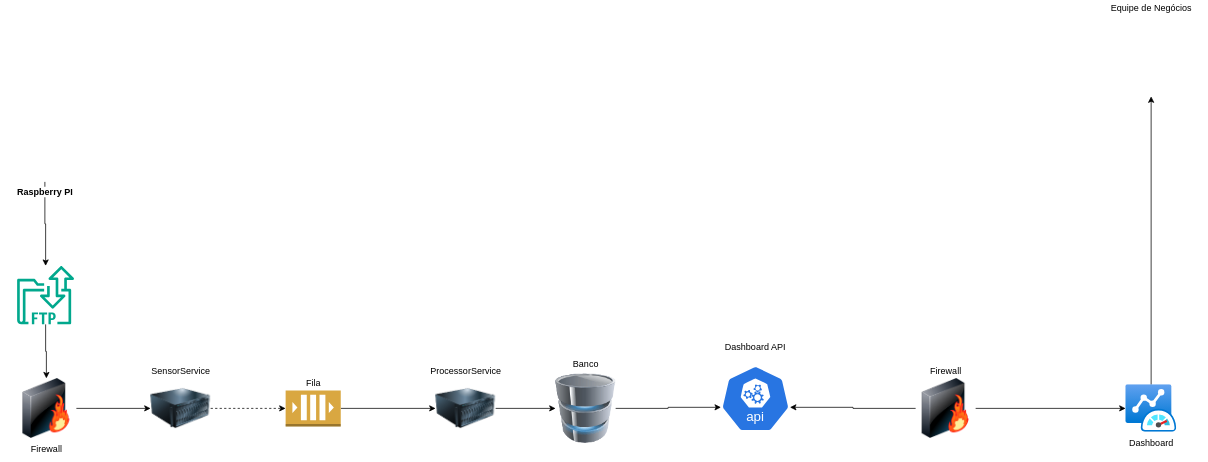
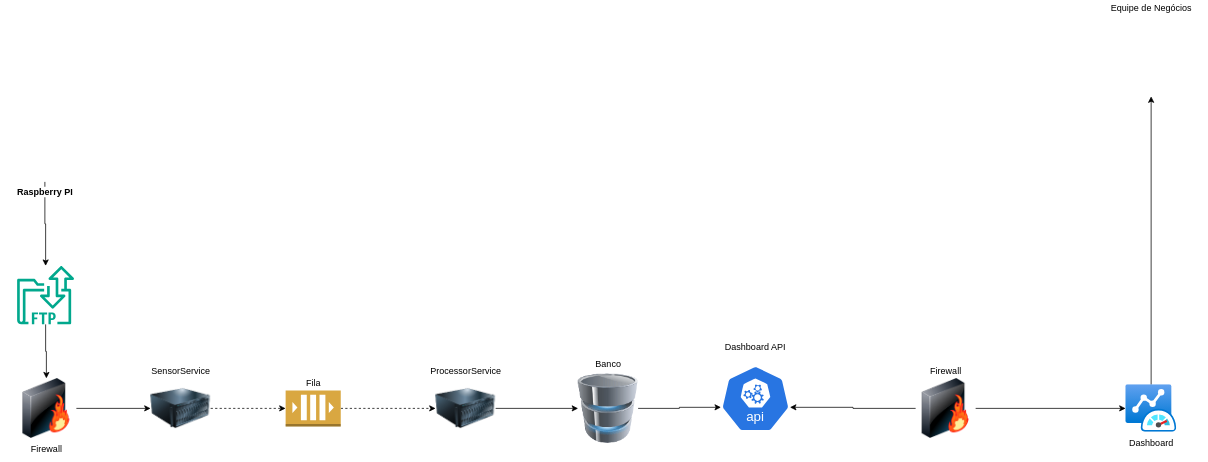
edge "Fila" -> "ProcessorService": style solid -> dashed
node "Banco": moved (585, 408) -> (608, 408)
